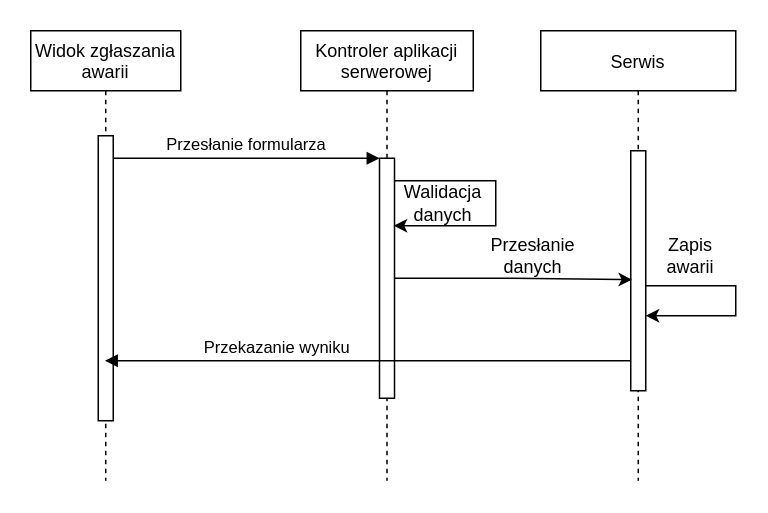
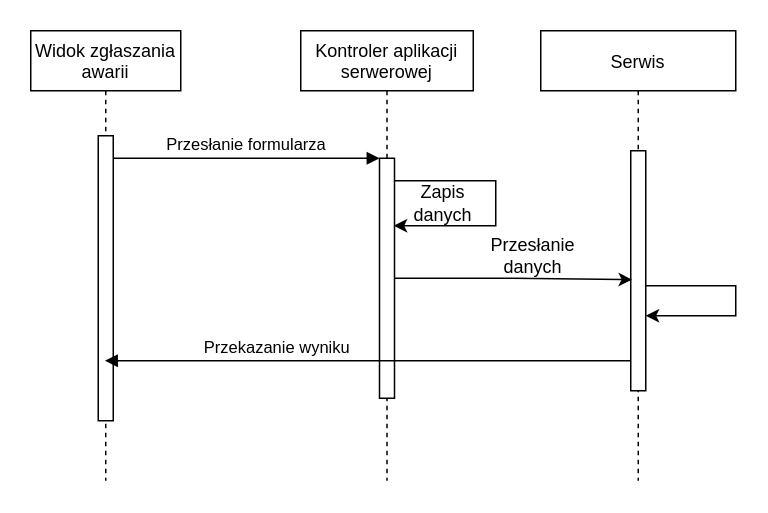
node "Walidacja danych": label "Walidacja danych" -> "Zapis danych"
node "Zapis awarii": removed
